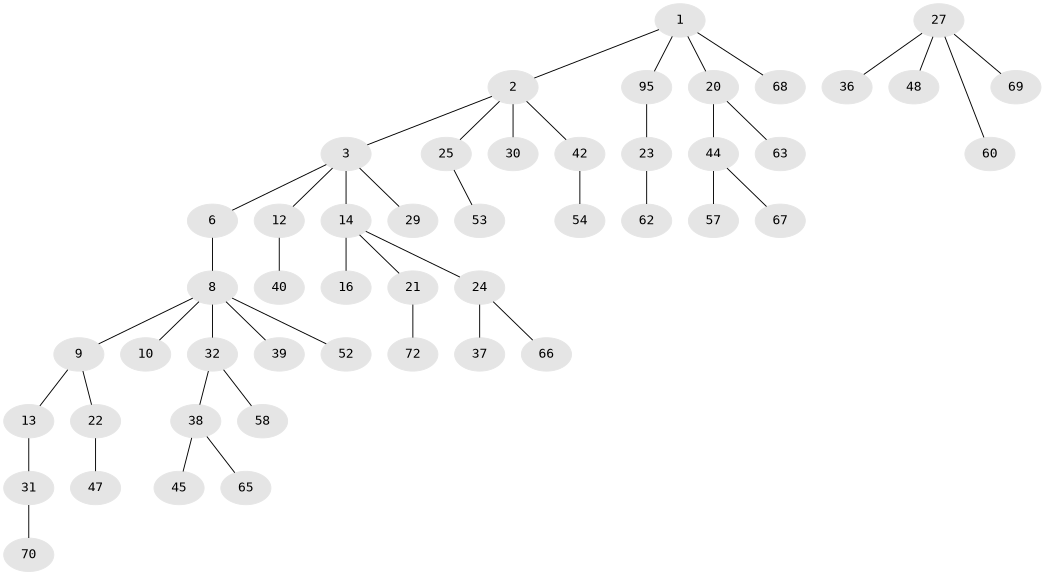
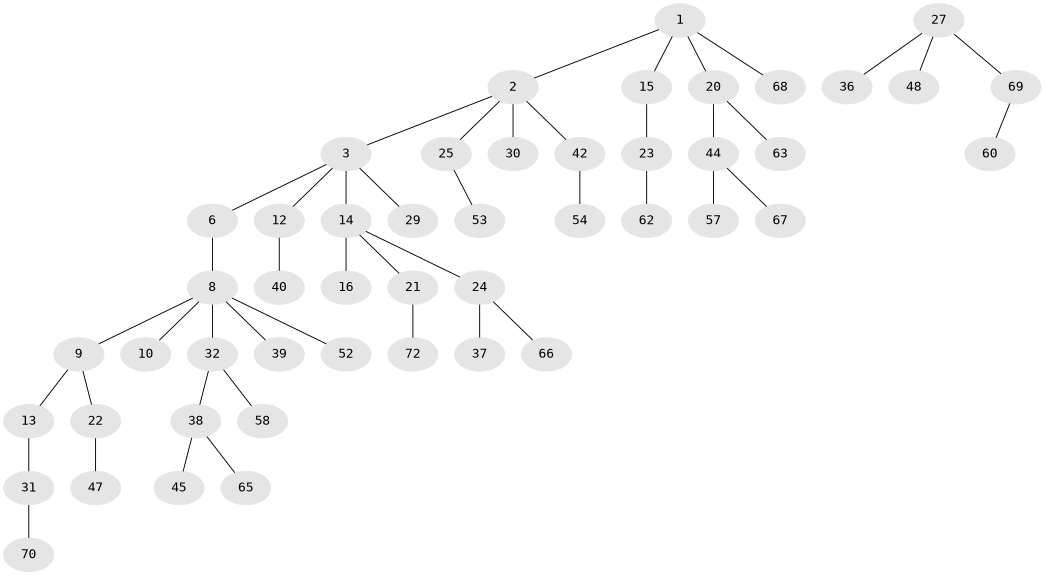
node "95": label "95" -> "15"
edge "27" -- "60": now "69" -- "60"
